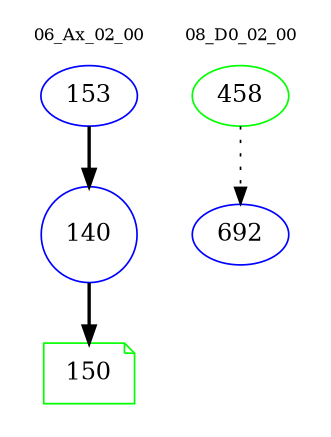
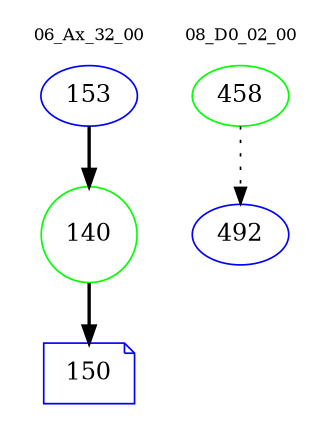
cluster "06_Ax_02_00": label "06_Ax_02_00" -> "06_Ax_32_00"
node "140": color blue -> green
node "692": label "692" -> "492"
node "150": color green -> blue
